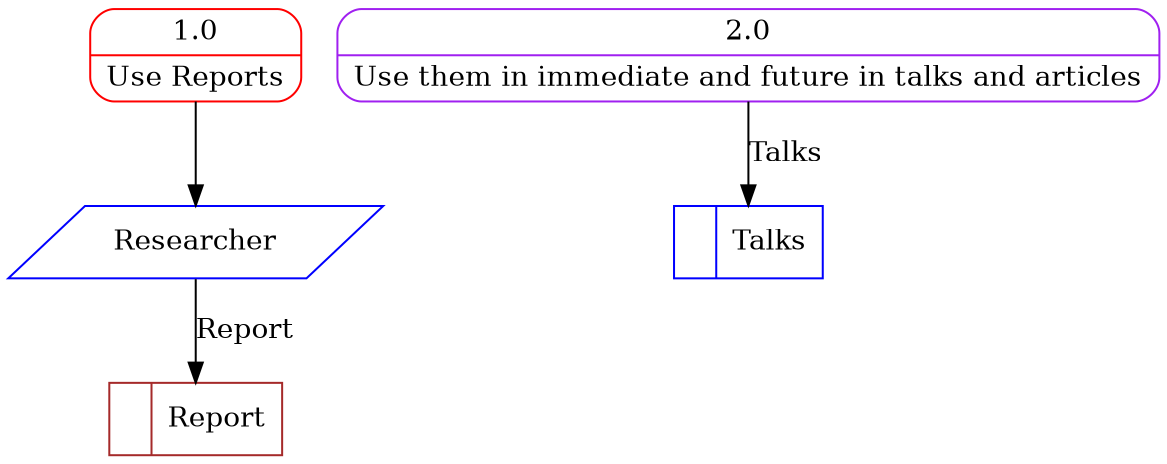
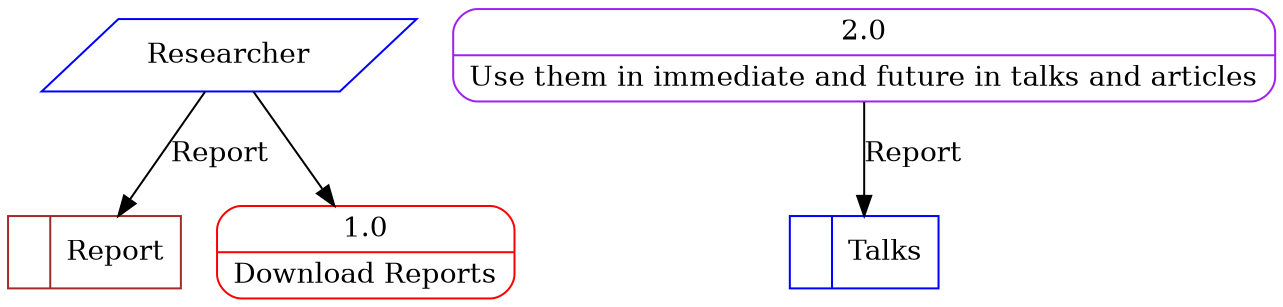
node "1.0": text "Use Reports" -> "Download Reports"
edge "1.0" -> "Researcher": reversed
edge "2.0" -> "Talks": label "Talks" -> "Report"
